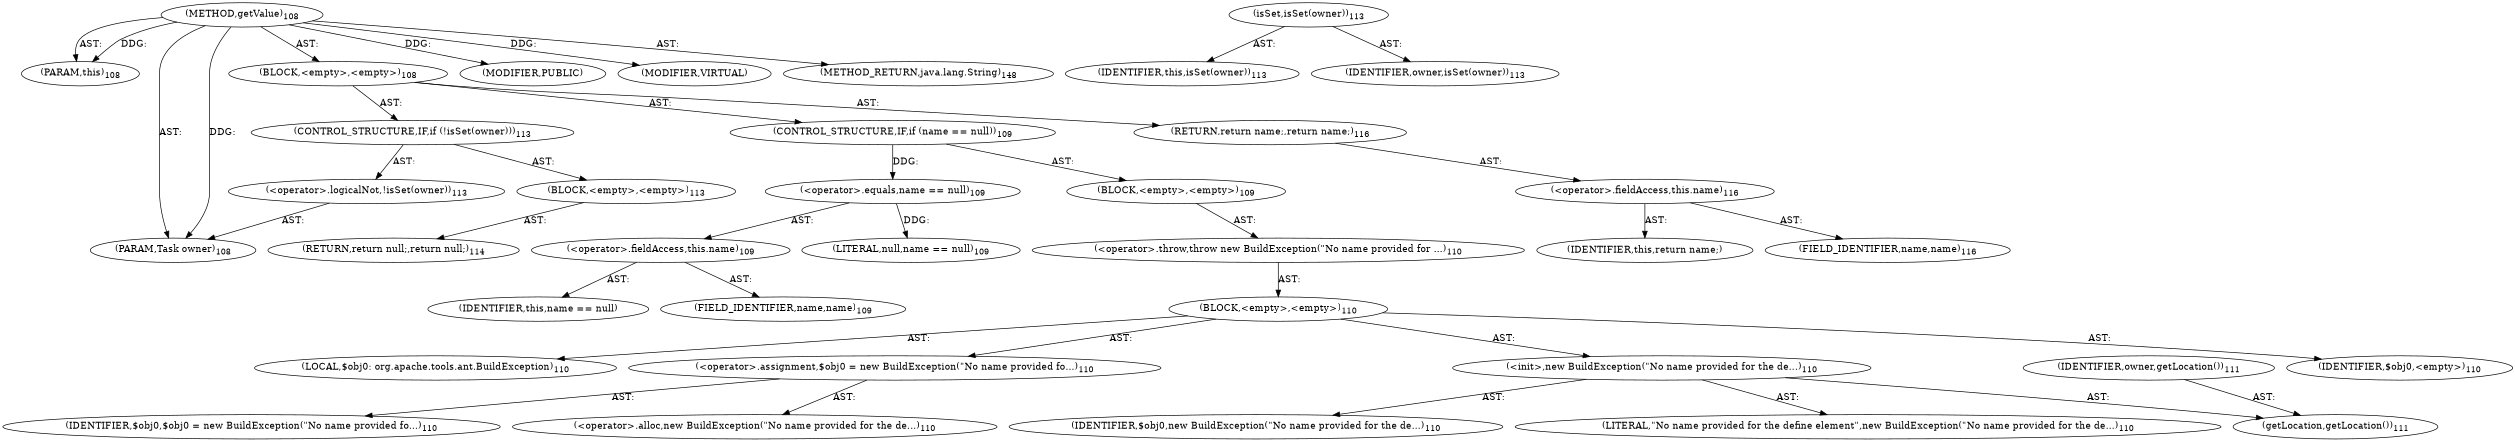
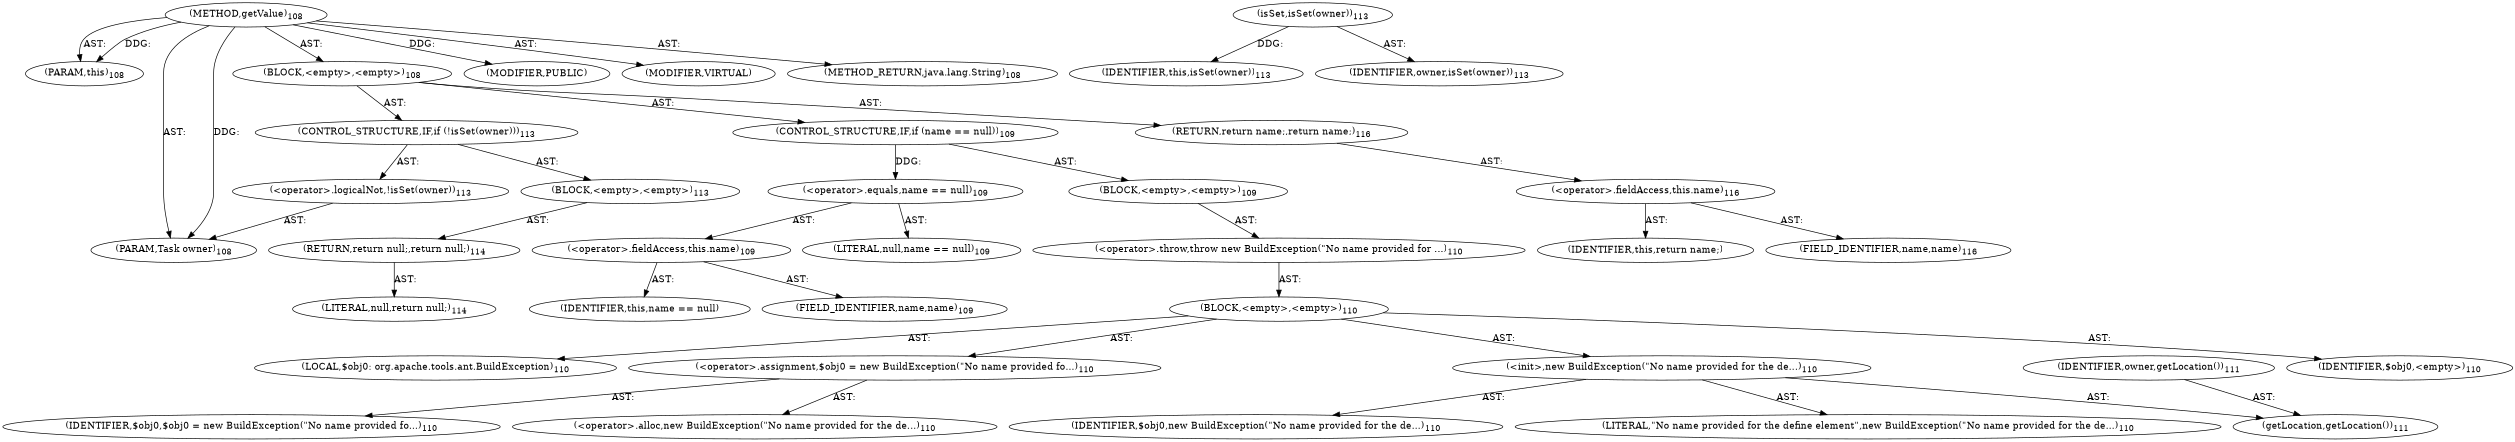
edge "(METHOD,getValue)" -> "(MODIFIER,VIRTUAL)": label "DDG: " -> "AST: "
edge "(isSet,isSet(owner))" -> "(IDENTIFIER,this,isSet(owner))": label "AST: " -> "DDG: "
node "(METHOD_RETURN,java.lang.String)": text "148" -> "108"
edge "(<operator>.equals,name == null)" -> "(LITERAL,null,name == null)": label "DDG: " -> "AST: "
node "(LITERAL,null,return null;)": added
